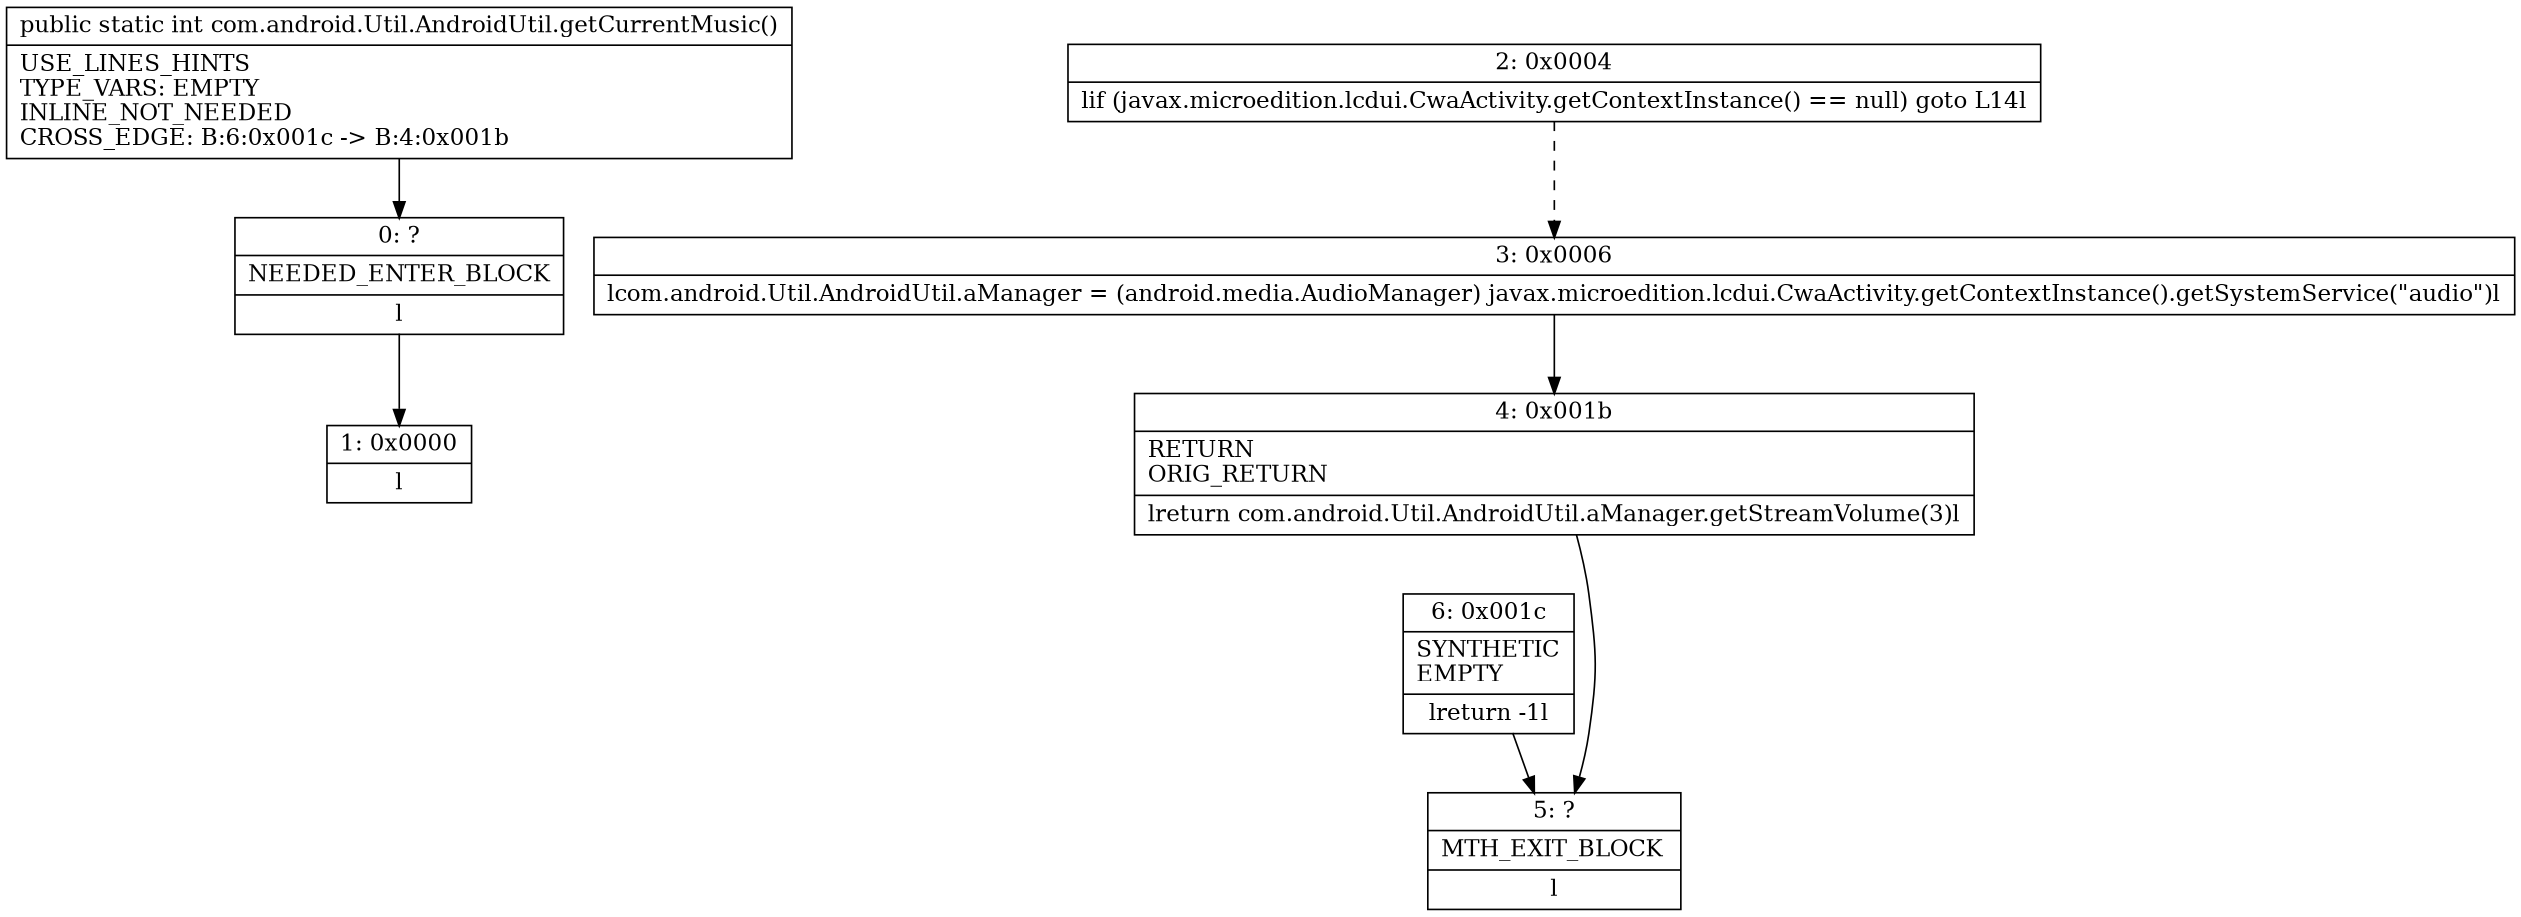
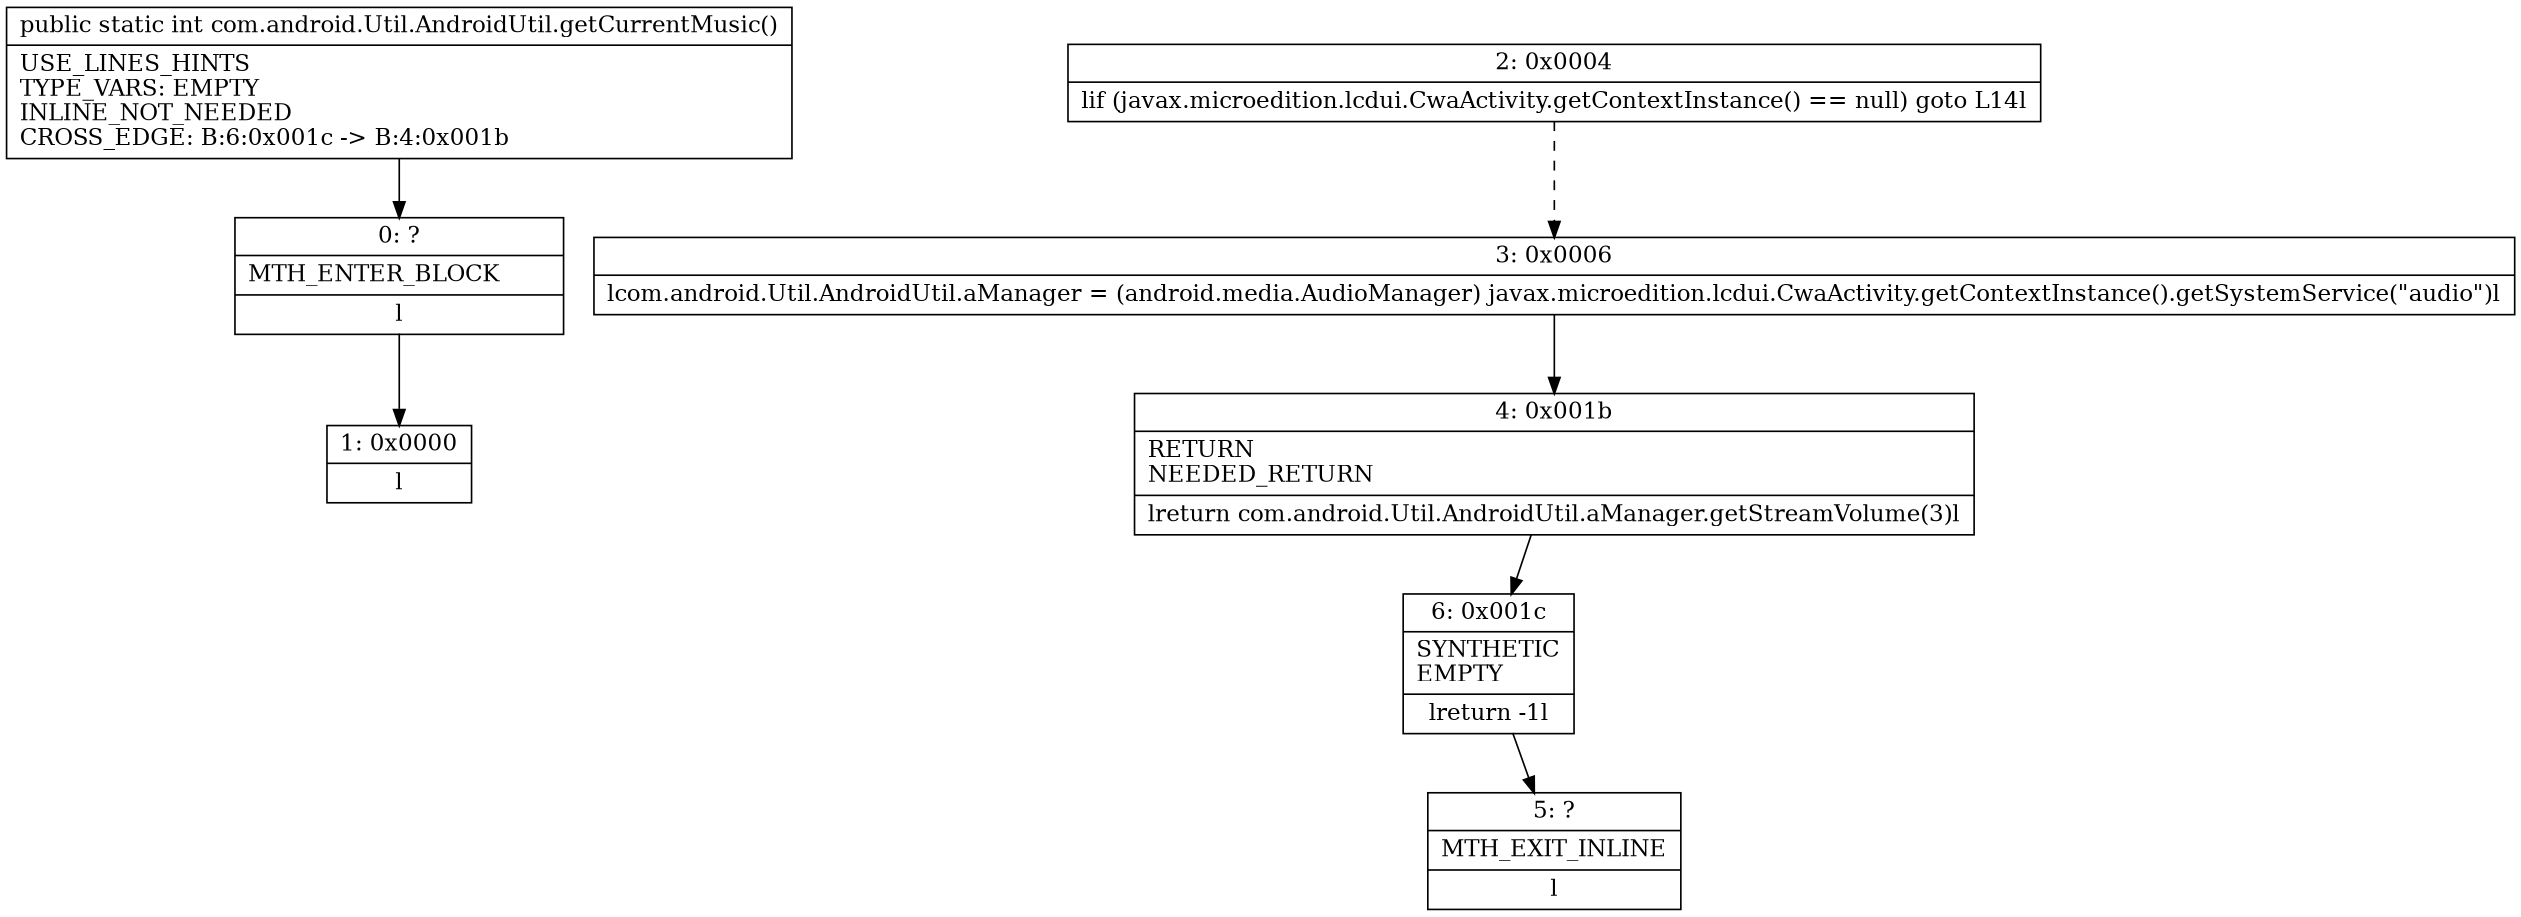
node "0: ?": text "NEEDED_ENTER_BLOCK" -> "MTH_ENTER_BLOCK"
node "4: 0x001b": text "ORIG_RETURN" -> "NEEDED_RETURN"
edge "4: 0x001b" -> "5: ?": now "4: 0x001b" -> "6: 0x001c"
node "5: ?": text "MTH_EXIT_BLOCK" -> "MTH_EXIT_INLINE"
